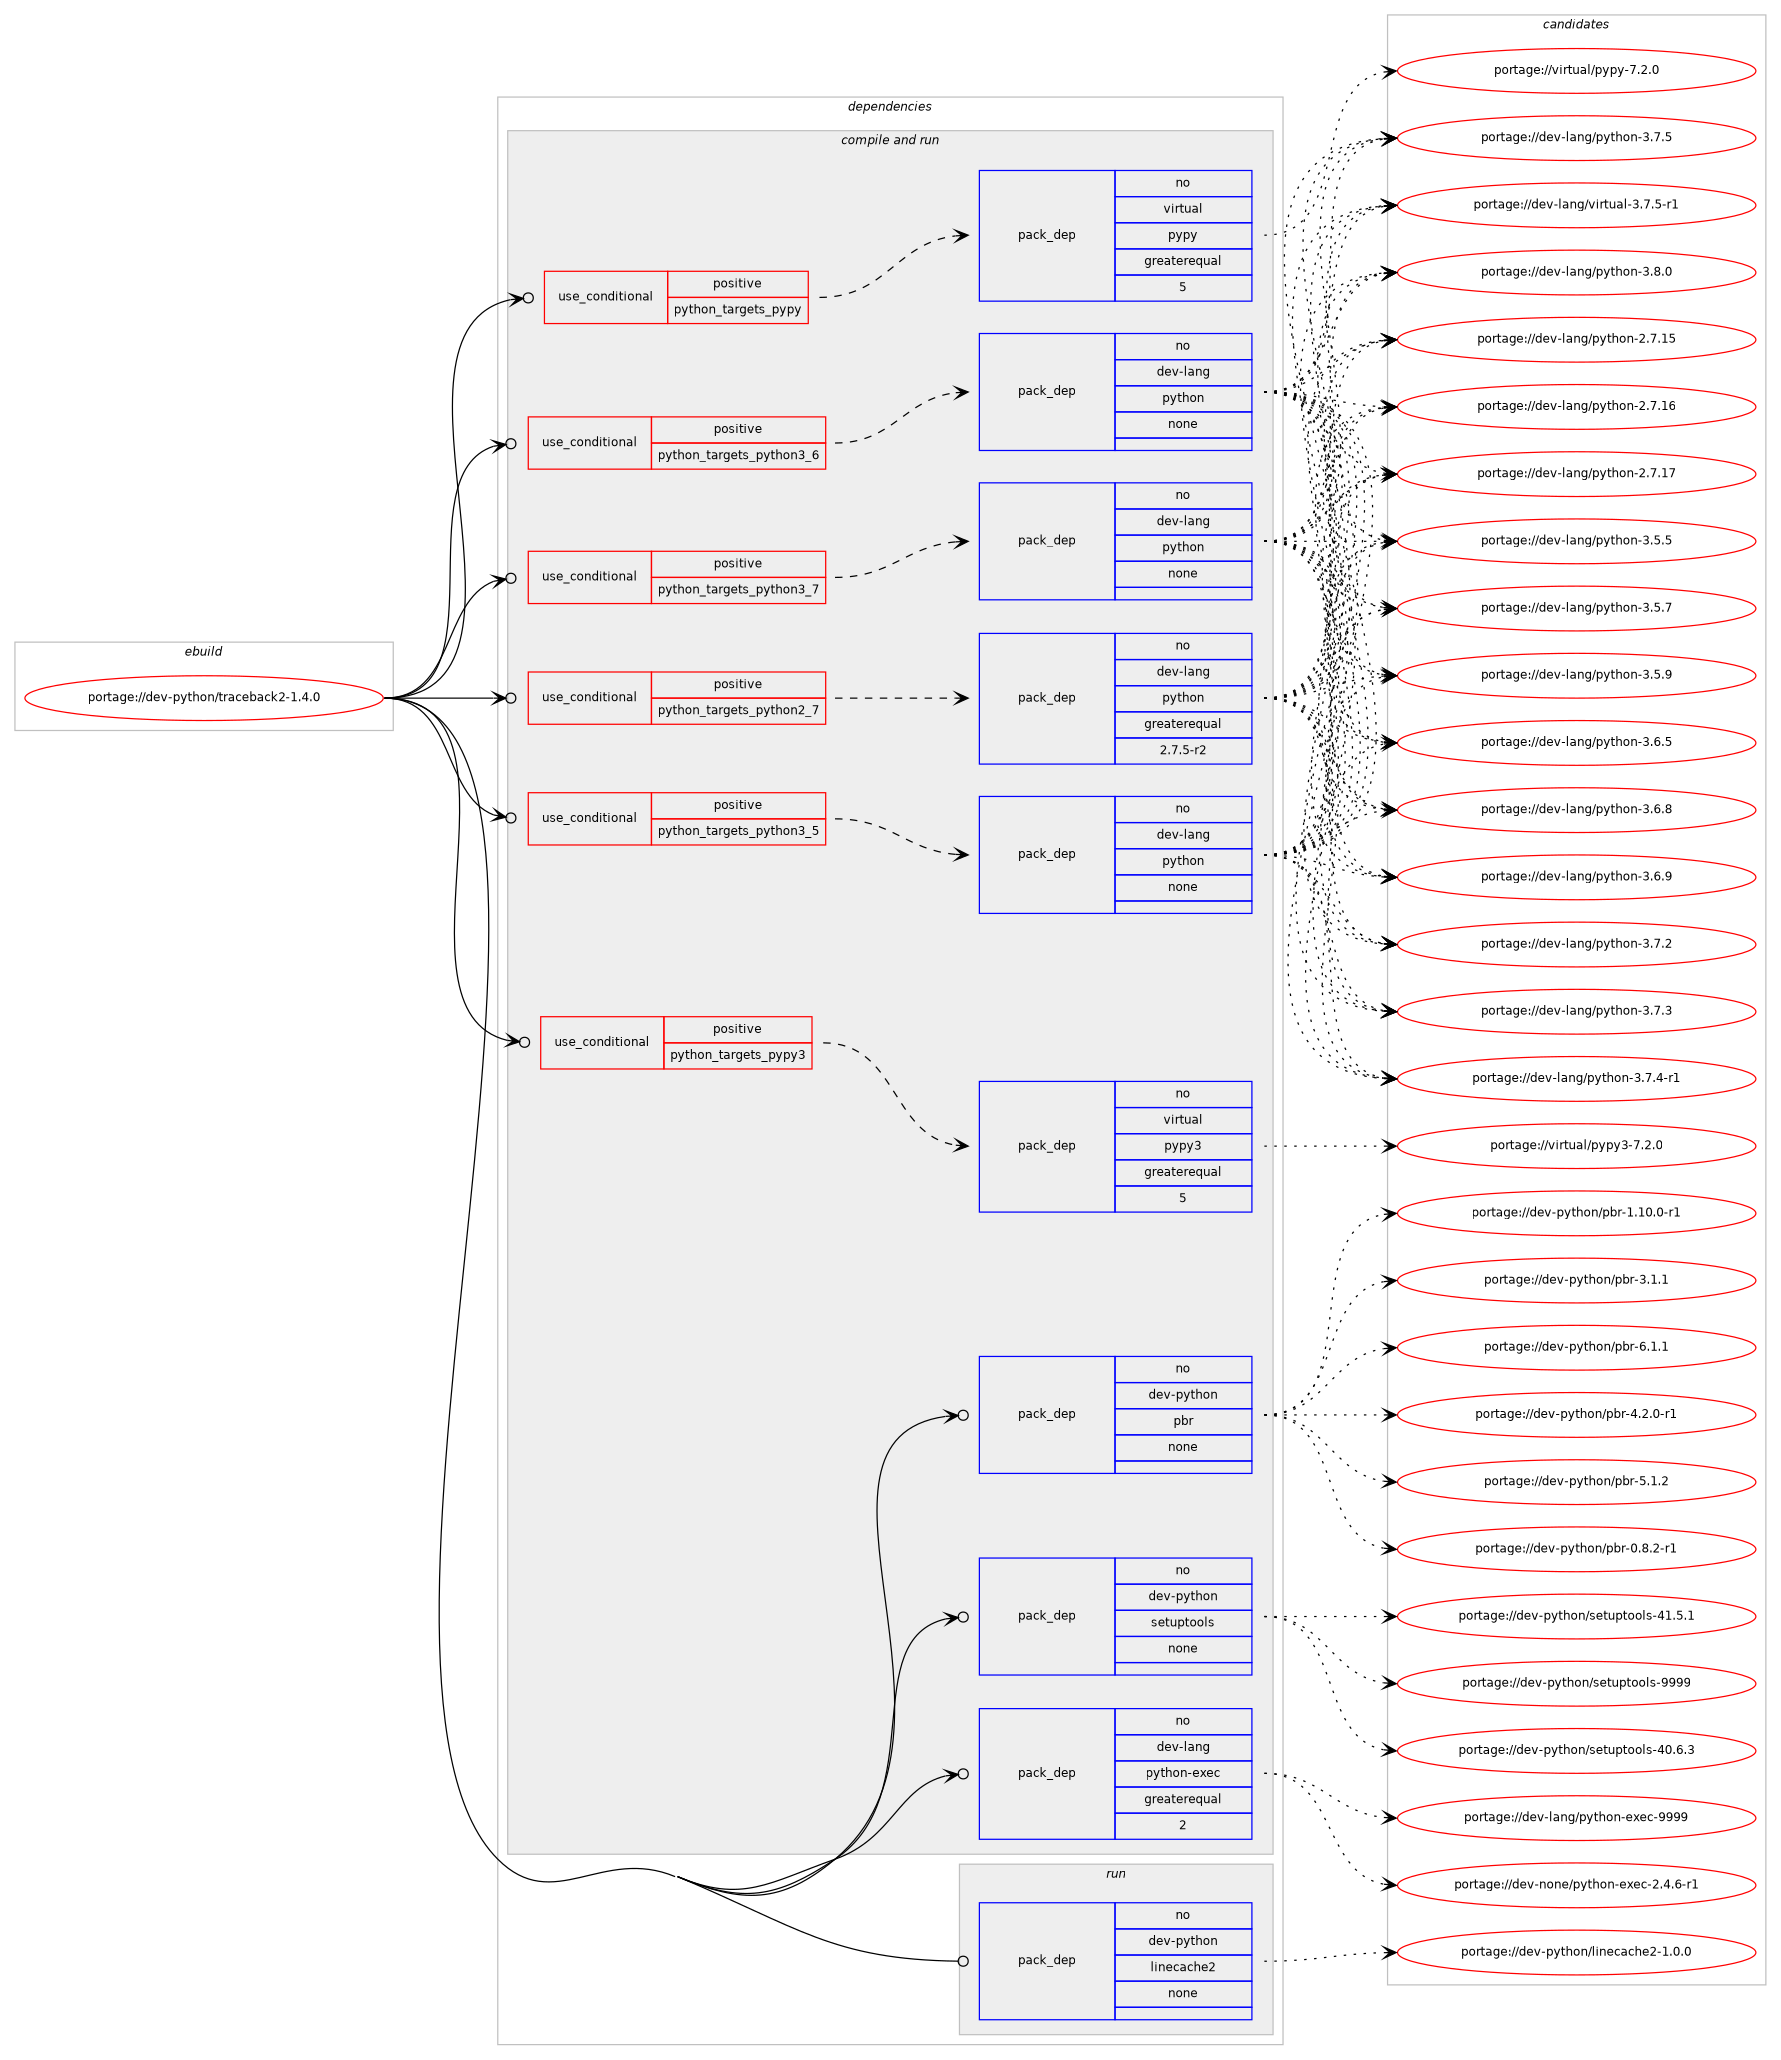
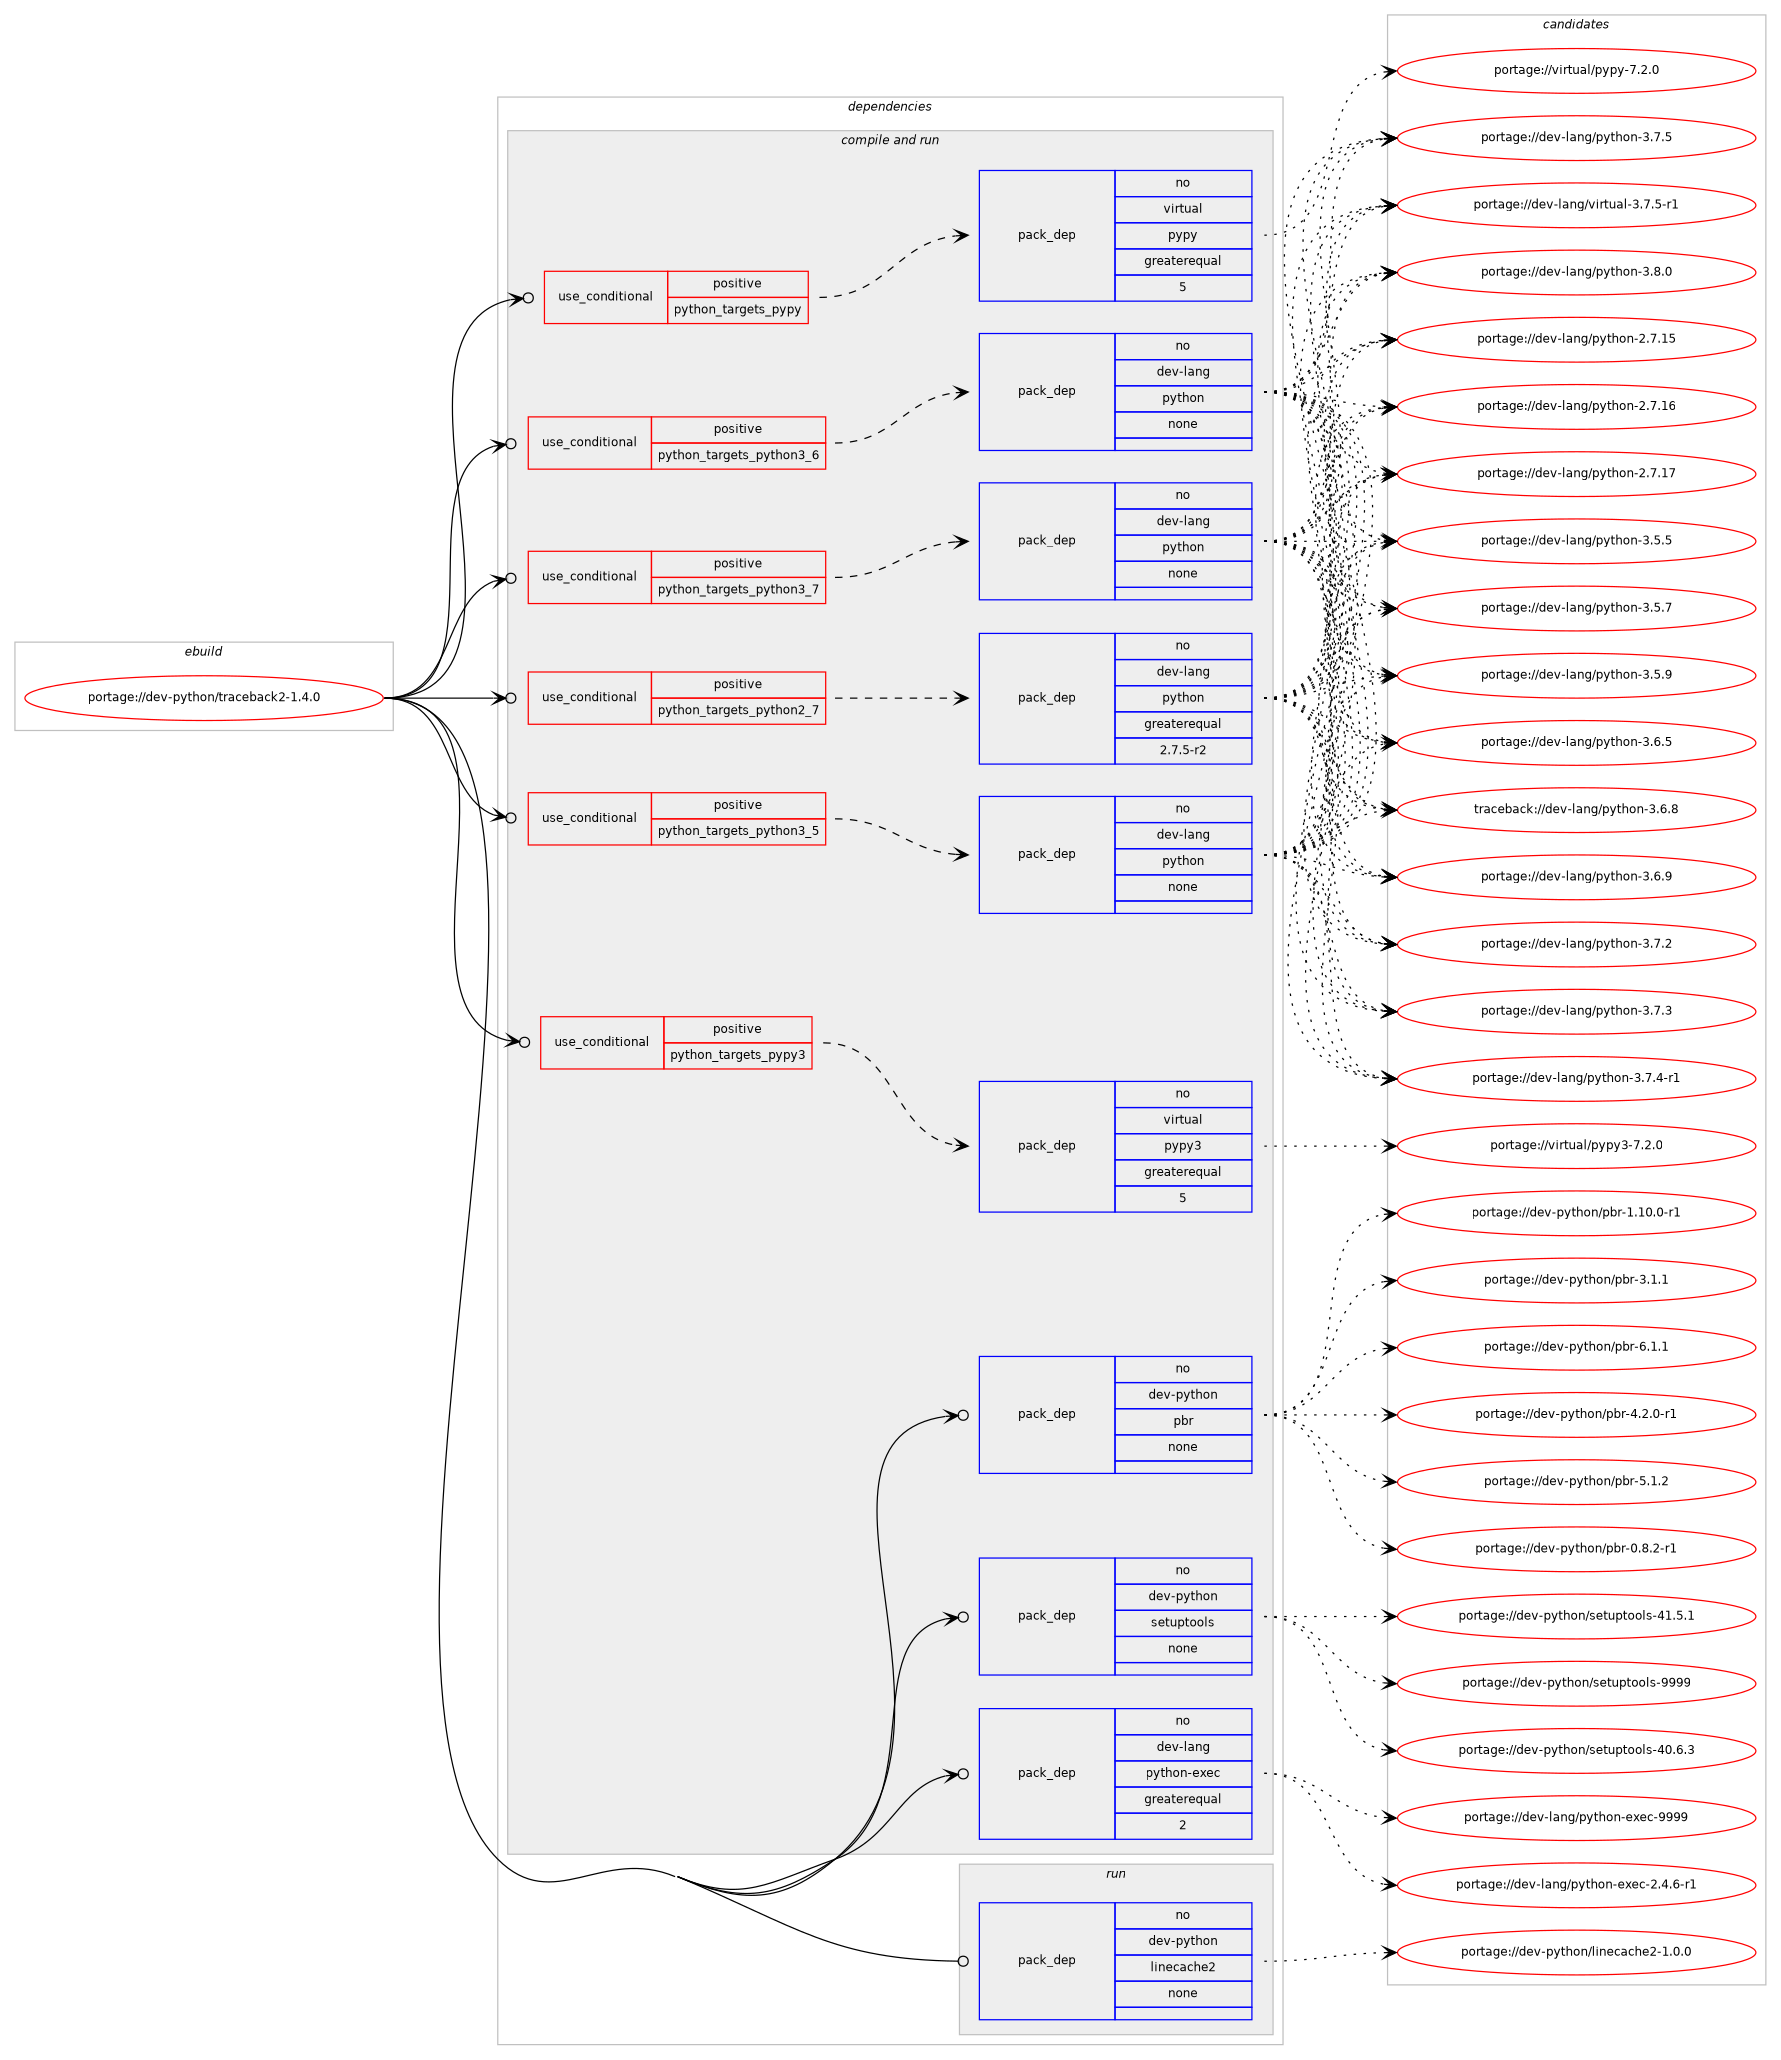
node "portage://dev-lang/python-3.6.8": label "portage://dev-lang/python-3.6.8" -> "traceback://dev-lang/python-3.6.8"
node "portage://dev-none/python-exec-2.4.6-r1": label "portage://dev-none/python-exec-2.4.6-r1" -> "portage://dev-lang/python-exec-2.4.6-r1"
